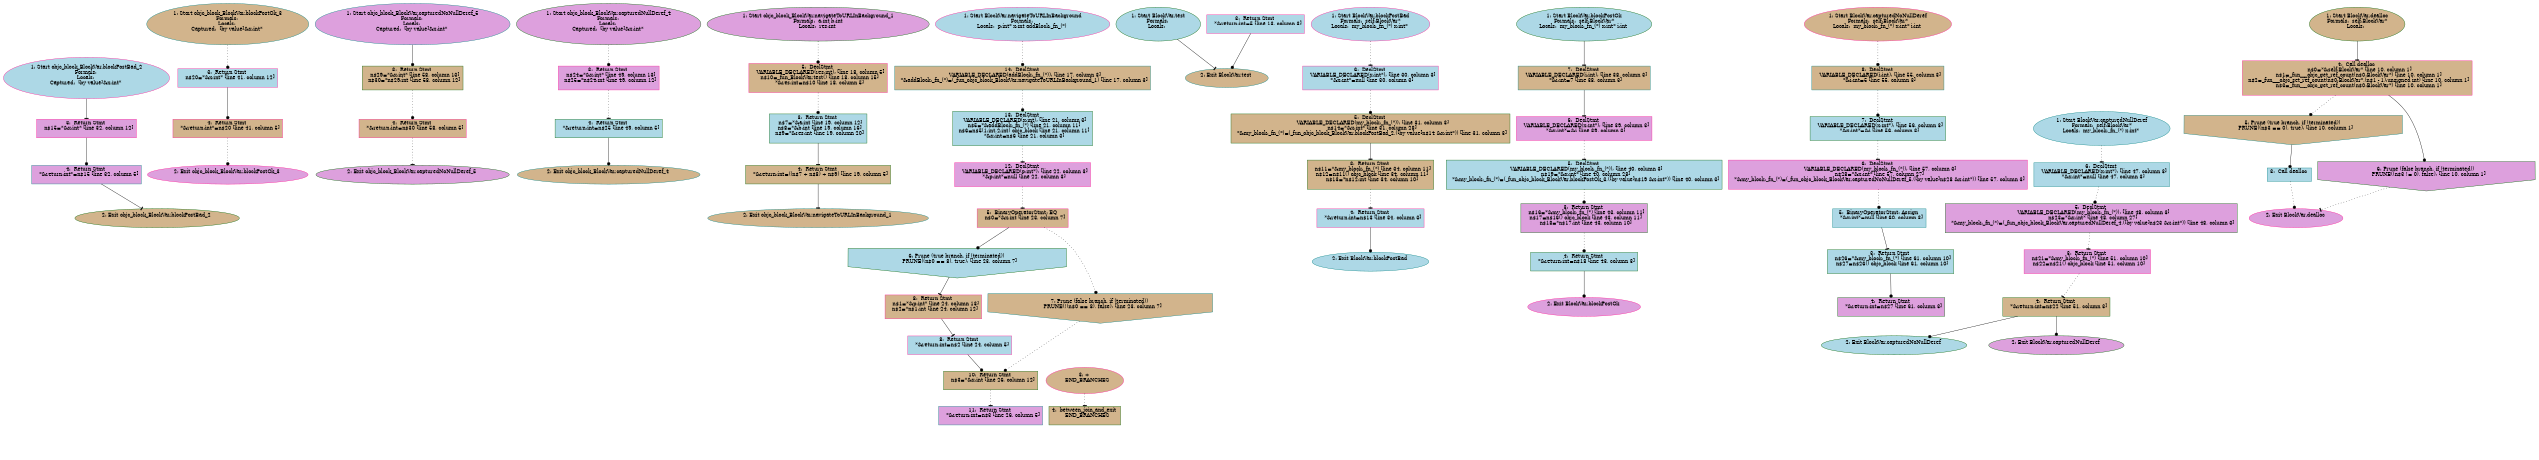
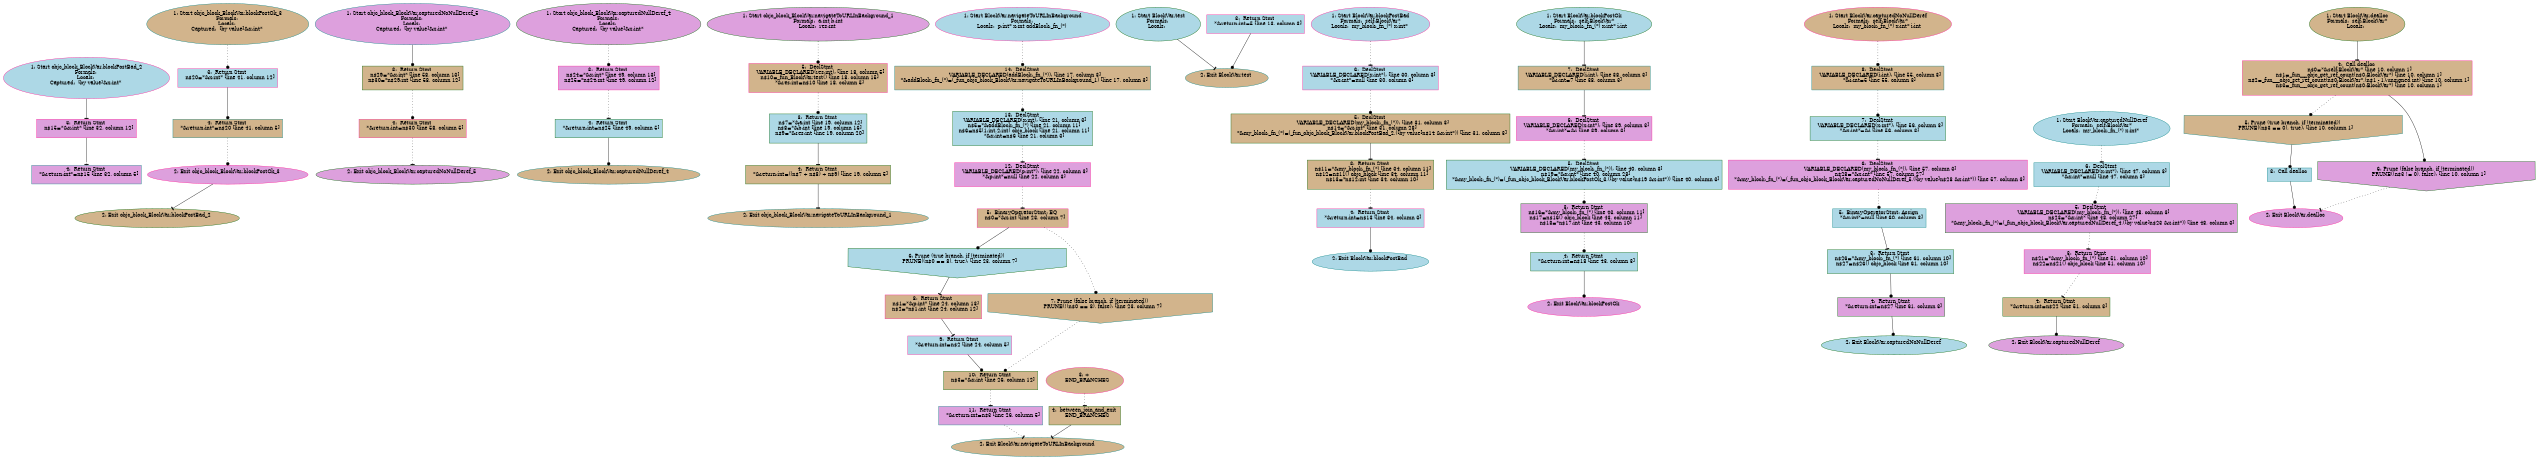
node "4:  Return Stmt *&return:int*=n$20 [line 41, column 5]": color deeppink -> teal
edge "3:  Return Stmt n$15=*&x:int* [line 32, column 12]" -> "4:  Return Stmt *&return:int*=n$15 [line 32, column 5]": arrowhead dot -> tee
edge "3:  Call dealloc" -> "2: Exit BlockVar.dealloc": style dotted -> solid
edge "4:  Return Stmt *&return:int*=n$15 [line 32, column 5]" -> "2: Exit objc_block_BlockVar.blockPostBad_2": now "2: Exit objc_block_BlockVar.blockPostOk_3" -> "2: Exit objc_block_BlockVar.blockPostBad_2"
edge "4:  Return Stmt *&return:int=n$22 [line 51, column 3]" -> "2: Exit BlockVar.capturedNoNullDeref": now "4:  Return Stmt *&return:int=n$27 [line 61, column 3]" -> "2: Exit BlockVar.capturedNoNullDeref"
node "8:  Return Stmt *&return:int=n$2 [line 24, column 5]": label "8:  Return Stmt *&return:int=n$2 [line 24, column 5]" -> "9:  Return Stmt *&return:int=n$2 [line 24, column 5]"
node "2: Exit BlockVar.navigateToURLInBackground": added
